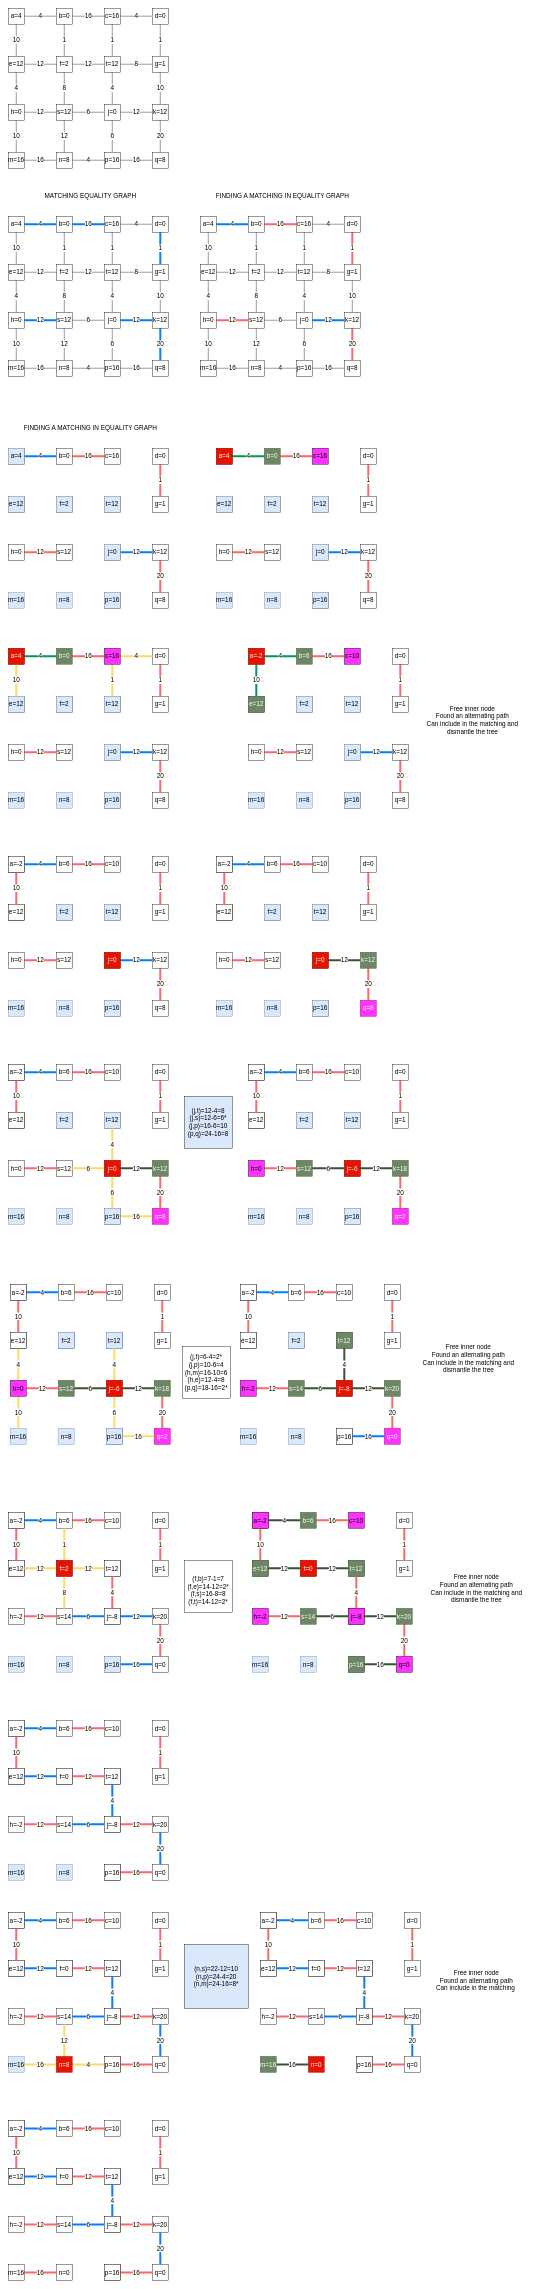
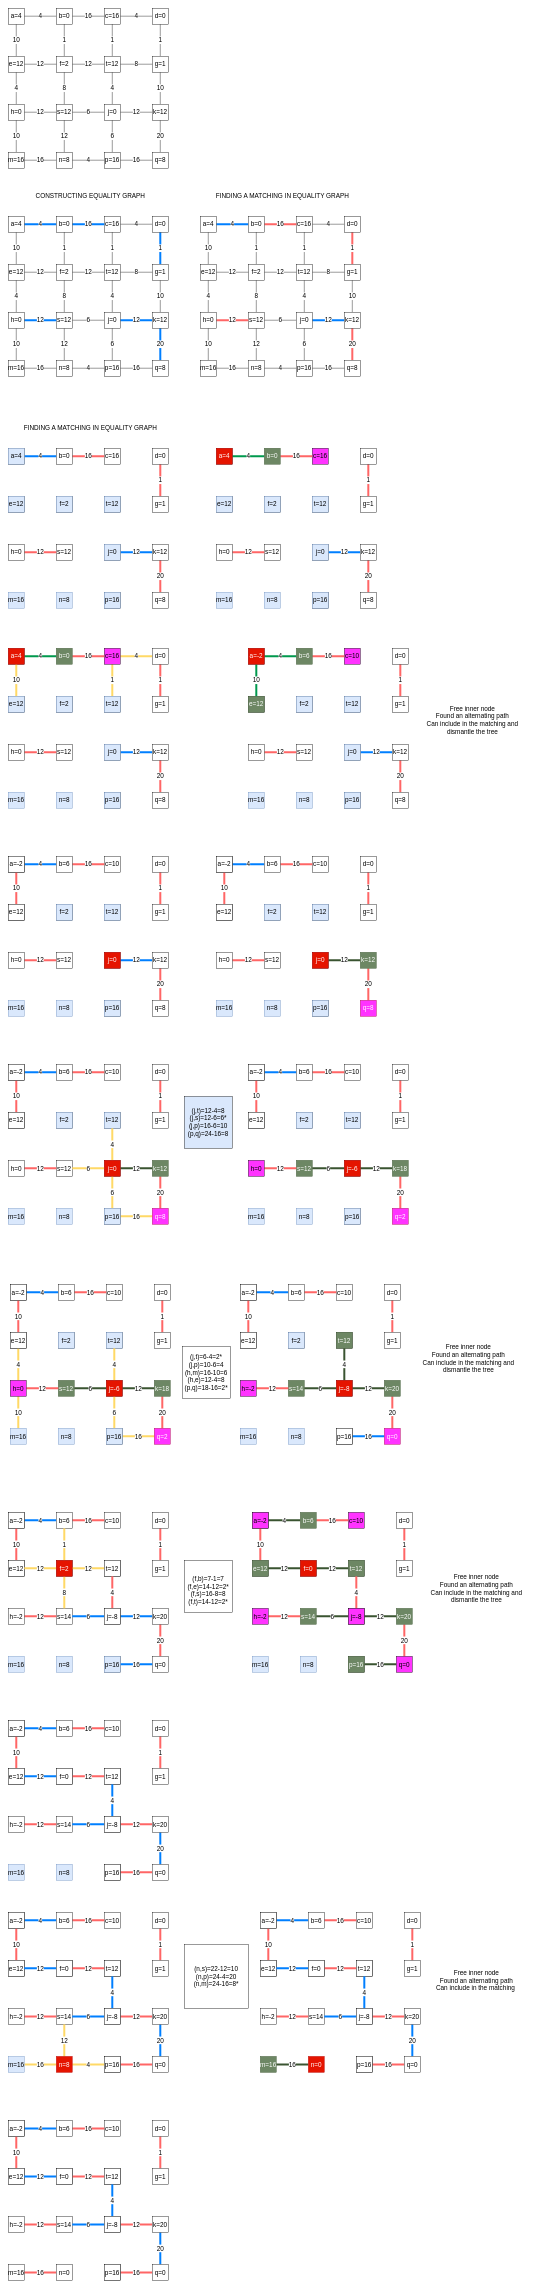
node "MATCHING EQUALITY GRAPH": label "MATCHING EQUALITY GRAPH" -> "CONSTRUCTING EQUALITY GRAPH"
node "(n,s)=22-12=10 (n,p)=24-4=20 (n,m)=24-16=8*": fillcolor #dae8fc -> #ffffff
